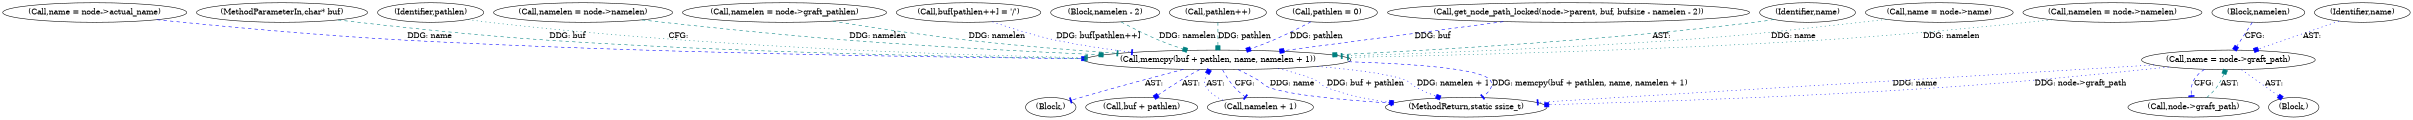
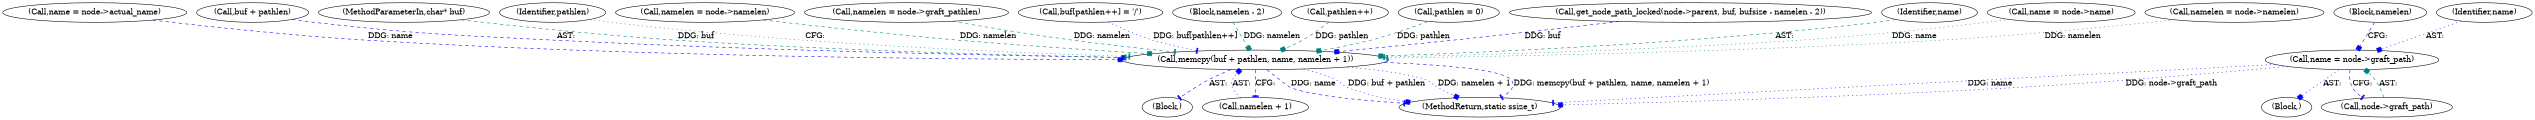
edge "(Call,pathlen = 0)" -> "(Call,memcpy(buf + pathlen, name, namelen + 1))": color blue -> teal
edge "(Call,memcpy(buf + pathlen, name, namelen + 1))" -> "(Call,buf + pathlen)": reversed
